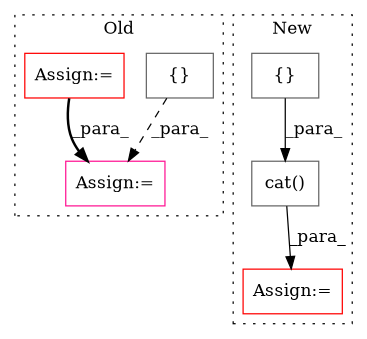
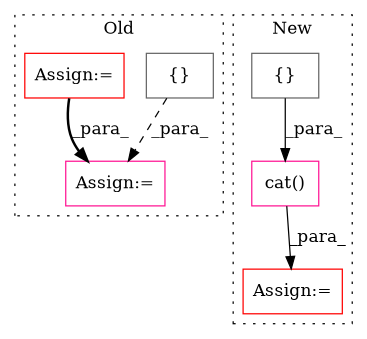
node "cat()": color gray40 -> deeppink
